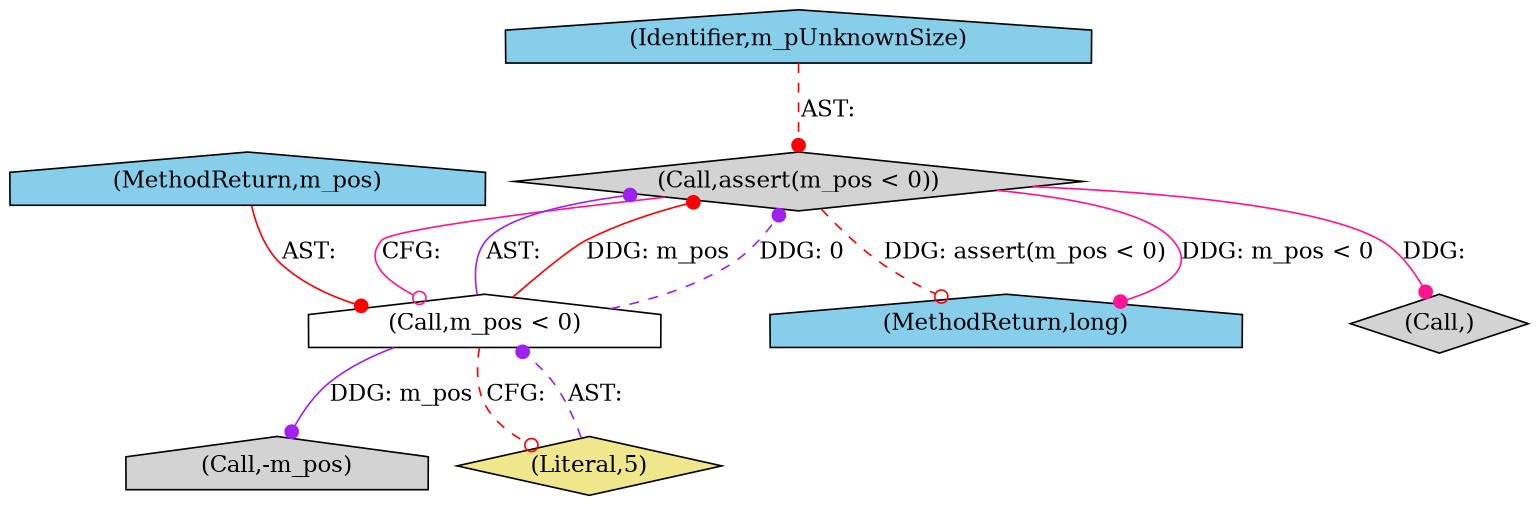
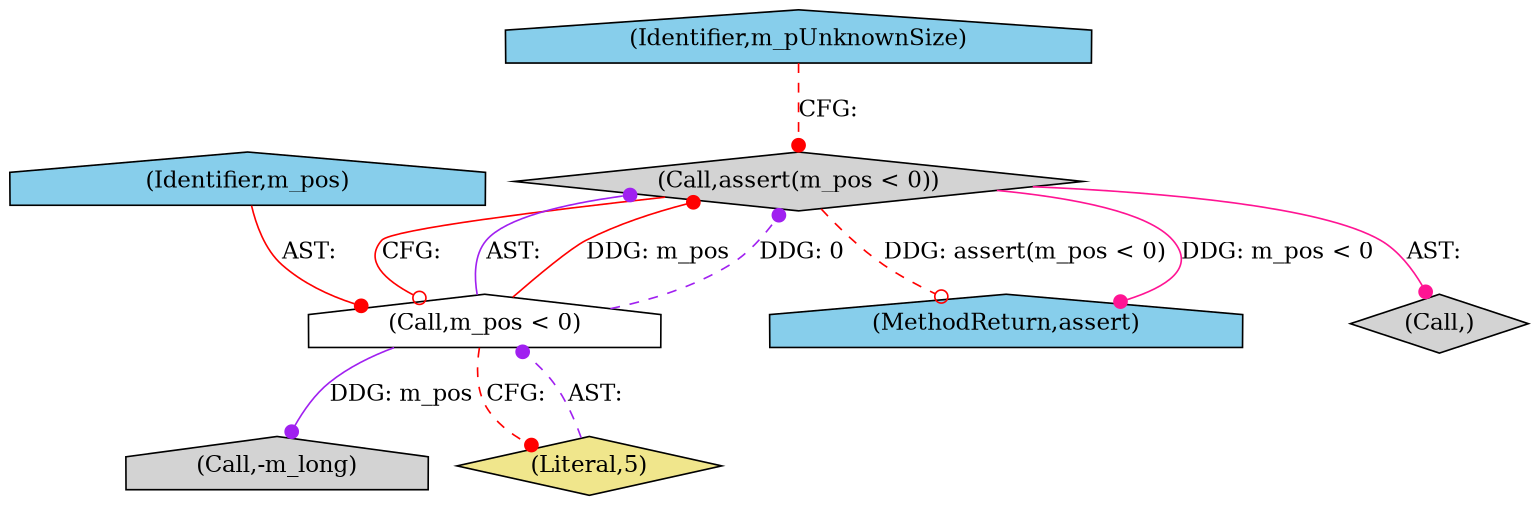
edge "(Identifier,m_pUnknownSize)" -> "(Call,assert(m_pos < 0))": label "AST: " -> "CFG: "
node "(MethodReturn,m_pos)": label "(MethodReturn,m_pos)" -> "(Identifier,m_pos)"
edge "(Call,assert(m_pos < 0))" -> "(Call,m_pos < 0)": color deeppink -> red
edge "(Call,assert(m_pos < 0))" -> "(Call,)": label "DDG: " -> "AST: "
node "(MethodReturn,long)": label "(MethodReturn,long)" -> "(MethodReturn,assert)"
edge "(Call,m_pos < 0)" -> "(Literal,5)": arrowhead odot -> dot
node "(Call,-m_pos)": label "(Call,-m_pos)" -> "(Call,-m_long)"
